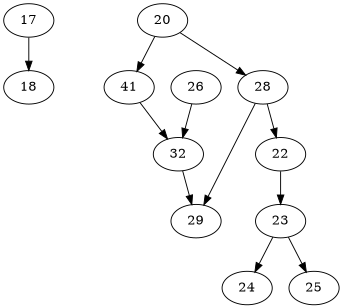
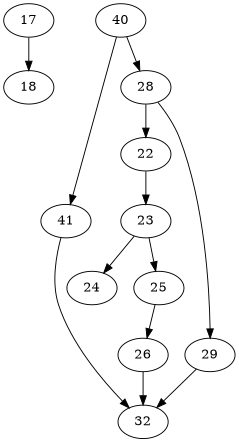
node "20": label "20" -> "40"
edge "32" -> "29": reversed
edge "25" -> "26": added
